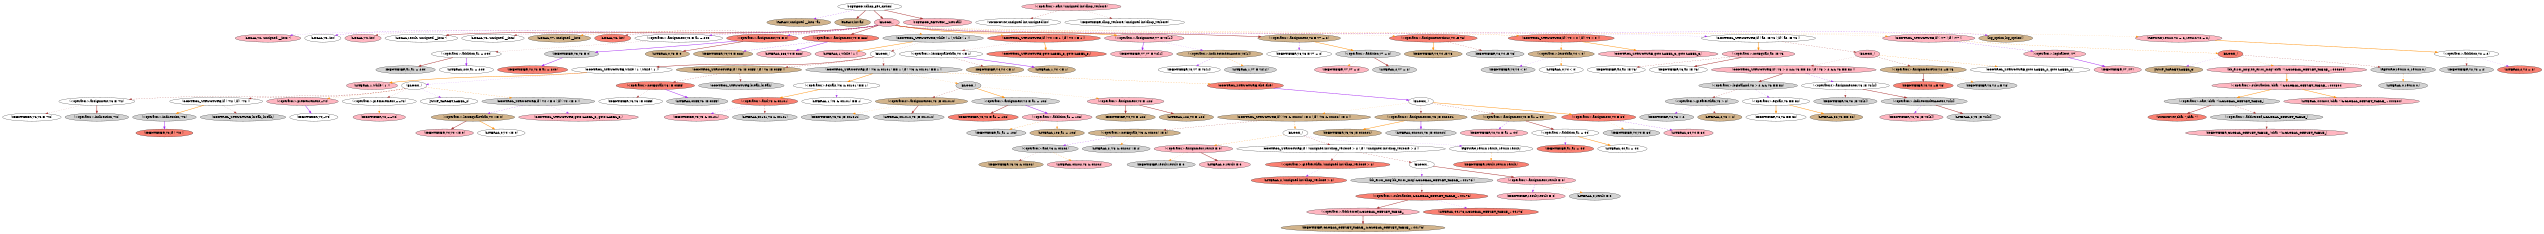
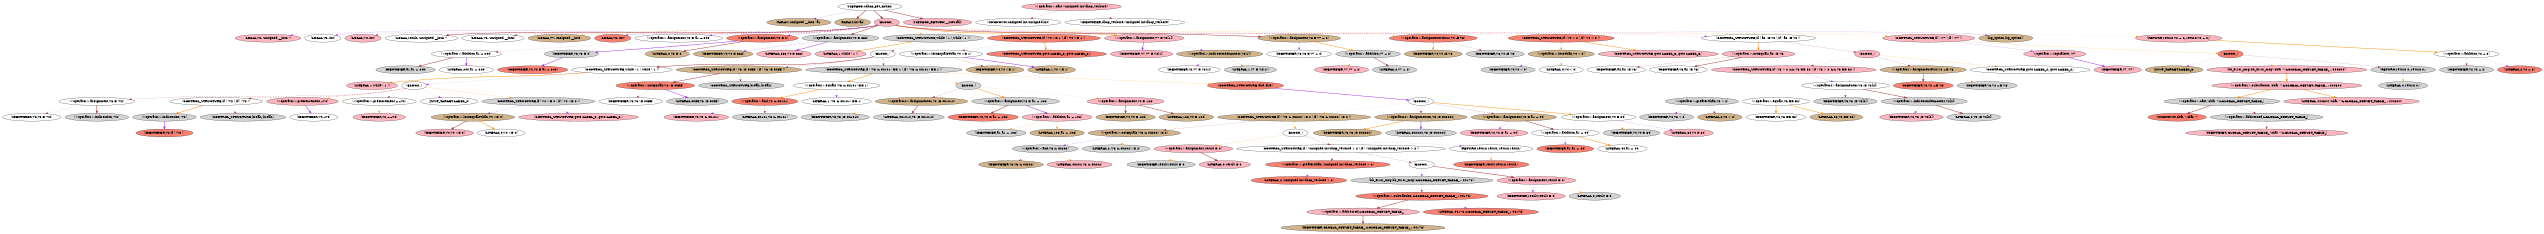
node "(<operator>.assignment,v4 = 388)": fillcolor salmon -> lightgrey
edge "(CONTROL_STRUCTURE,if ( v6 != 0xFF ),if ( v6 != 0xFF ))" -> "(<operator>.notEquals,v6 != 0xFF)": style dashed -> bold
node "(<operator>.logicalAnd,v8 > 2 && v6 == 52)": removed
node "(<operator>.assignment,v4 = 64)": fillcolor salmon -> white
